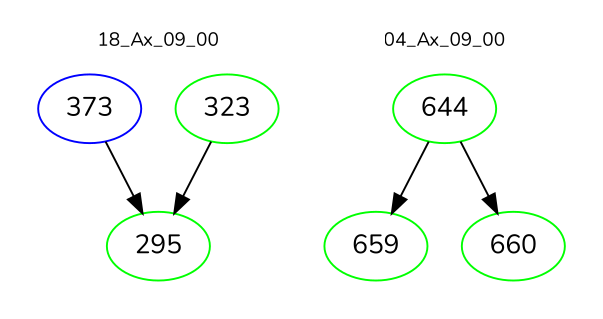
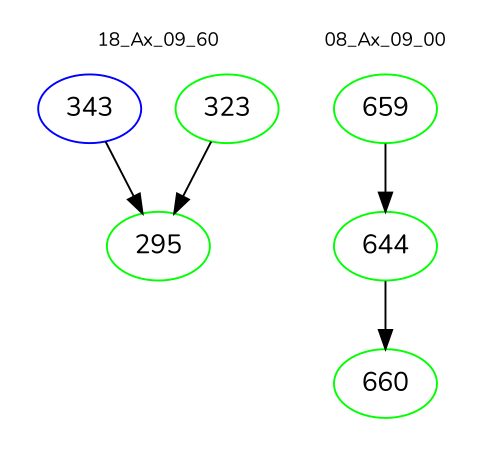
cluster "18_Ax_09_00": label "18_Ax_09_00" -> "18_Ax_09_60"
cluster "04_Ax_09_00": label "04_Ax_09_00" -> "08_Ax_09_00"
node "373": label "373" -> "343"
edge "644" -> "659": reversed
